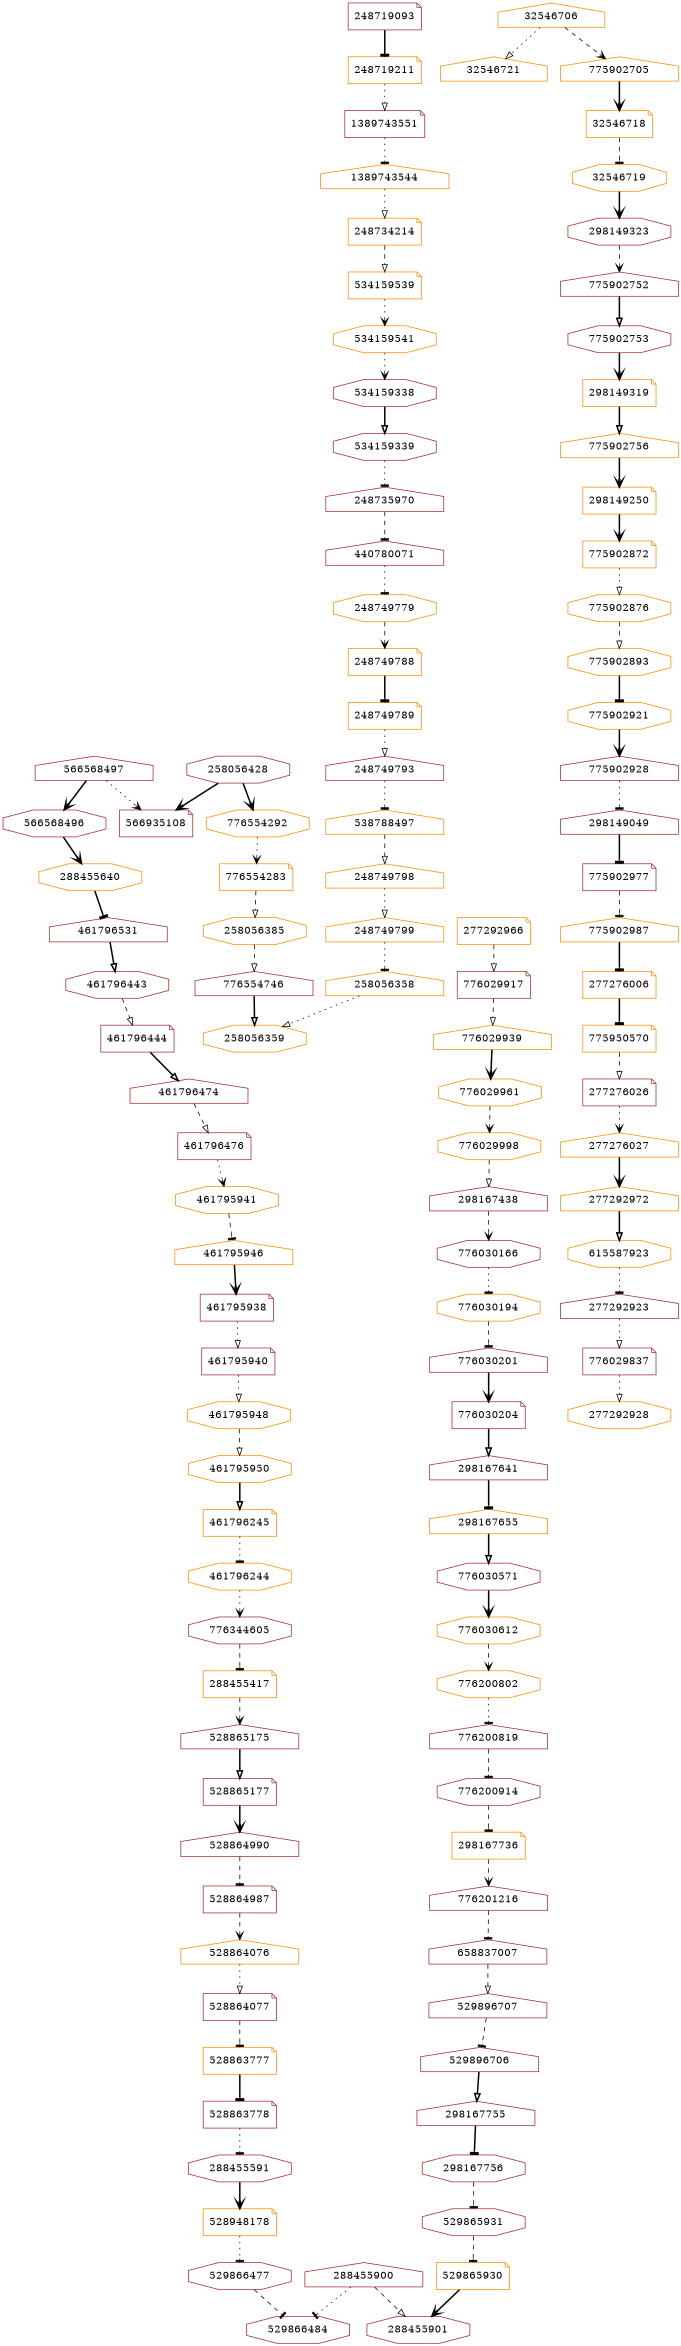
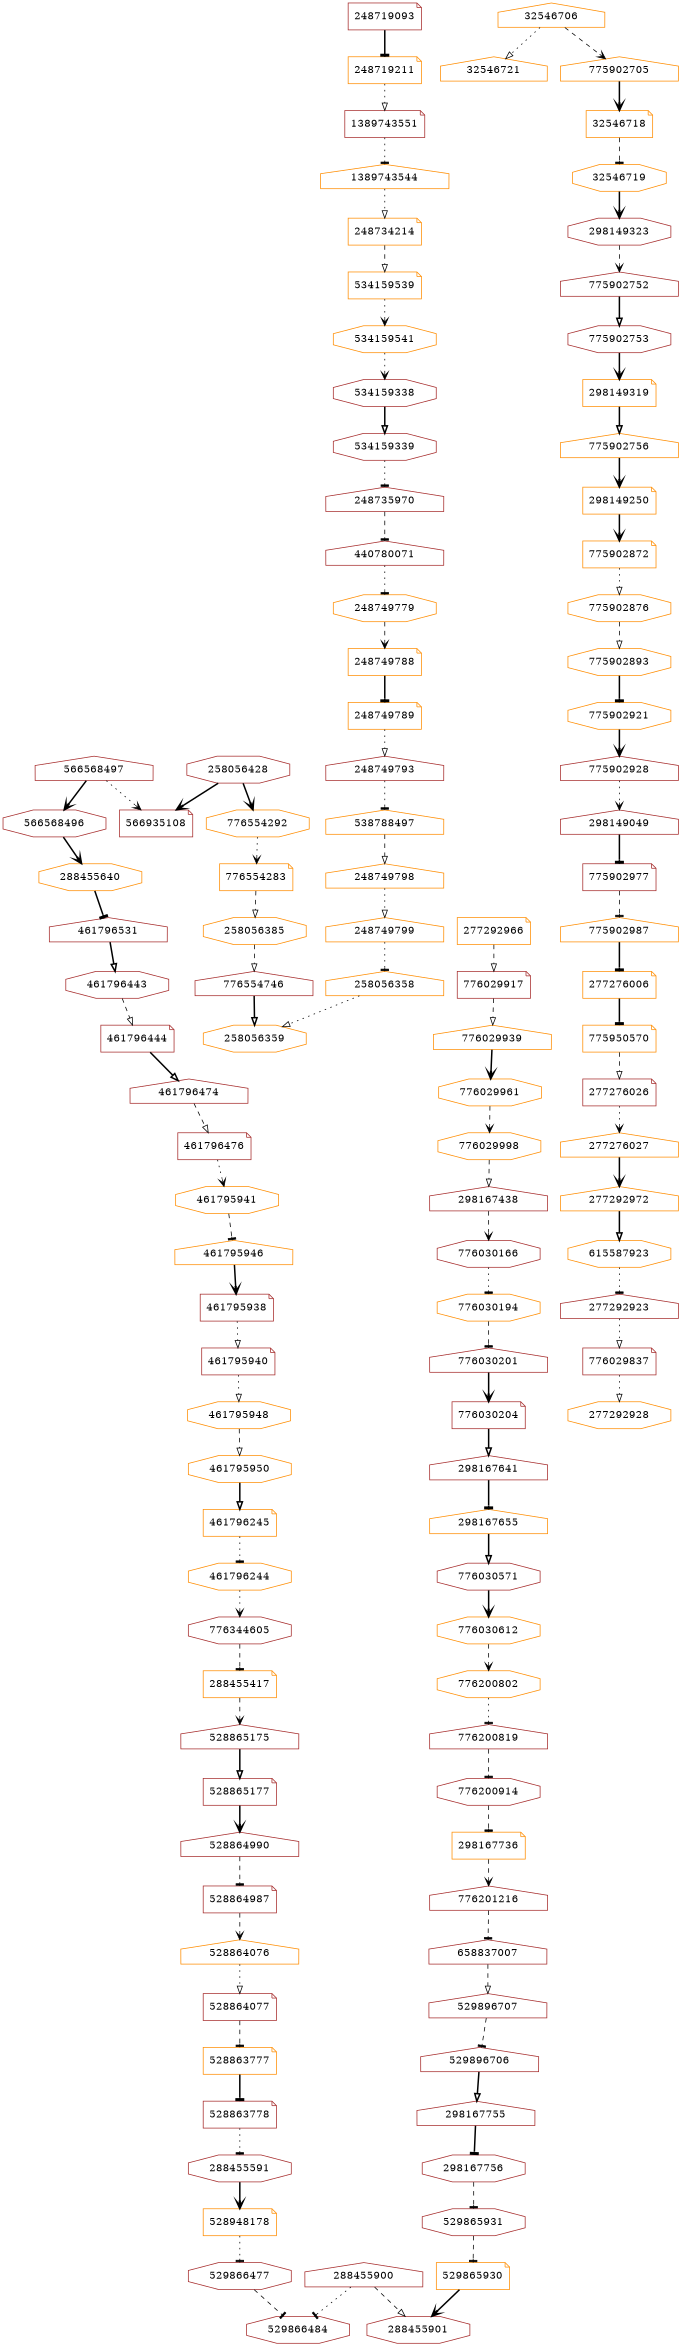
edge "775902928" -> "298149049": arrowhead tee -> vee
